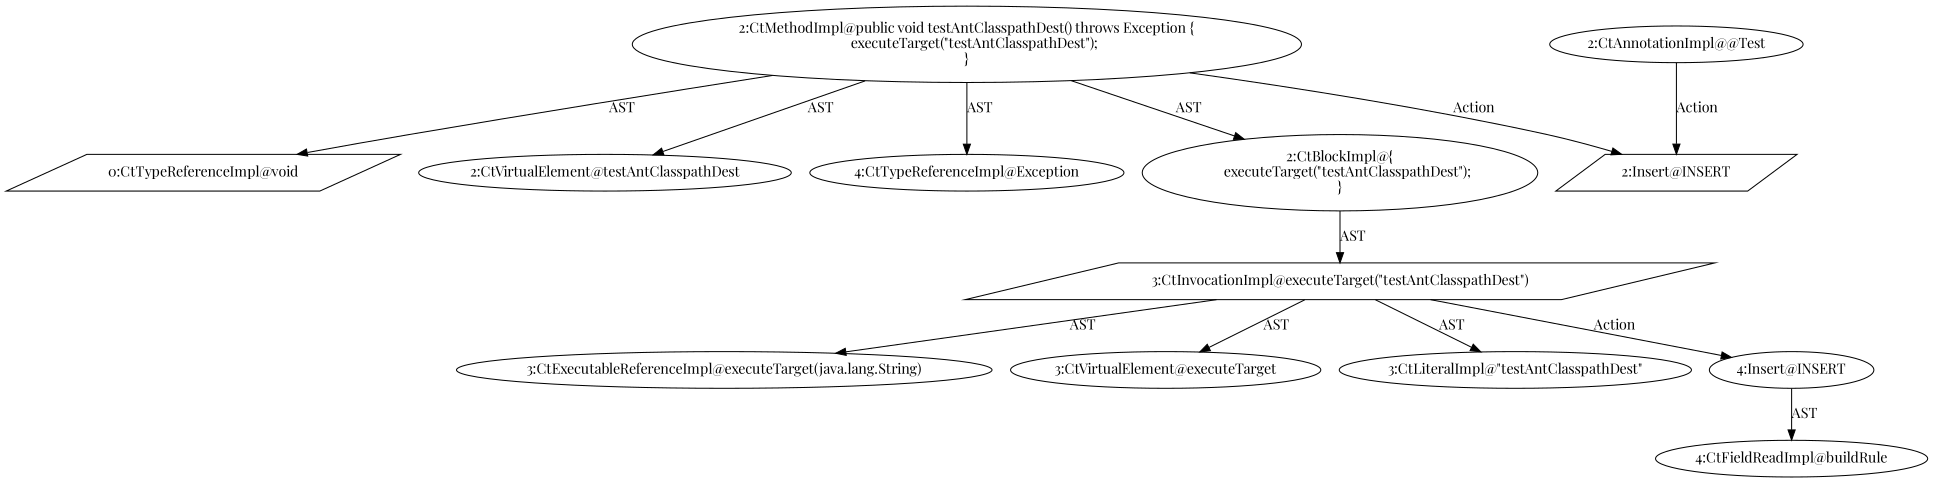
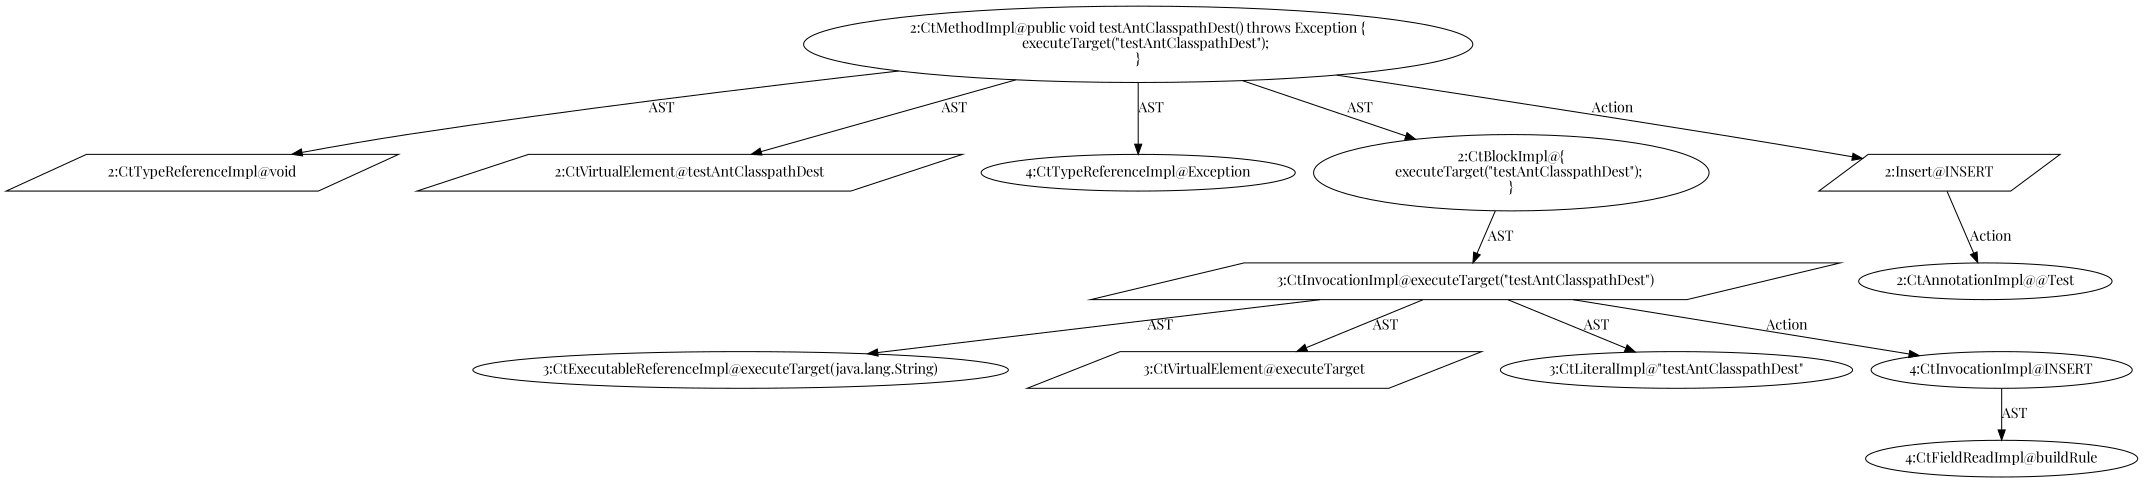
edge "2:CtAnnotationImpl@@Test" -> "2:Insert@INSERT": reversed
node "0:CtTypeReferenceImpl@void": label "0:CtTypeReferenceImpl@void" -> "2:CtTypeReferenceImpl@void"
node "2:CtVirtualElement@testAntClasspathDest": shape ellipse -> parallelogram
node "3:CtVirtualElement@executeTarget": shape ellipse -> parallelogram
node "4:Insert@INSERT": label "4:Insert@INSERT" -> "4:CtInvocationImpl@INSERT"
